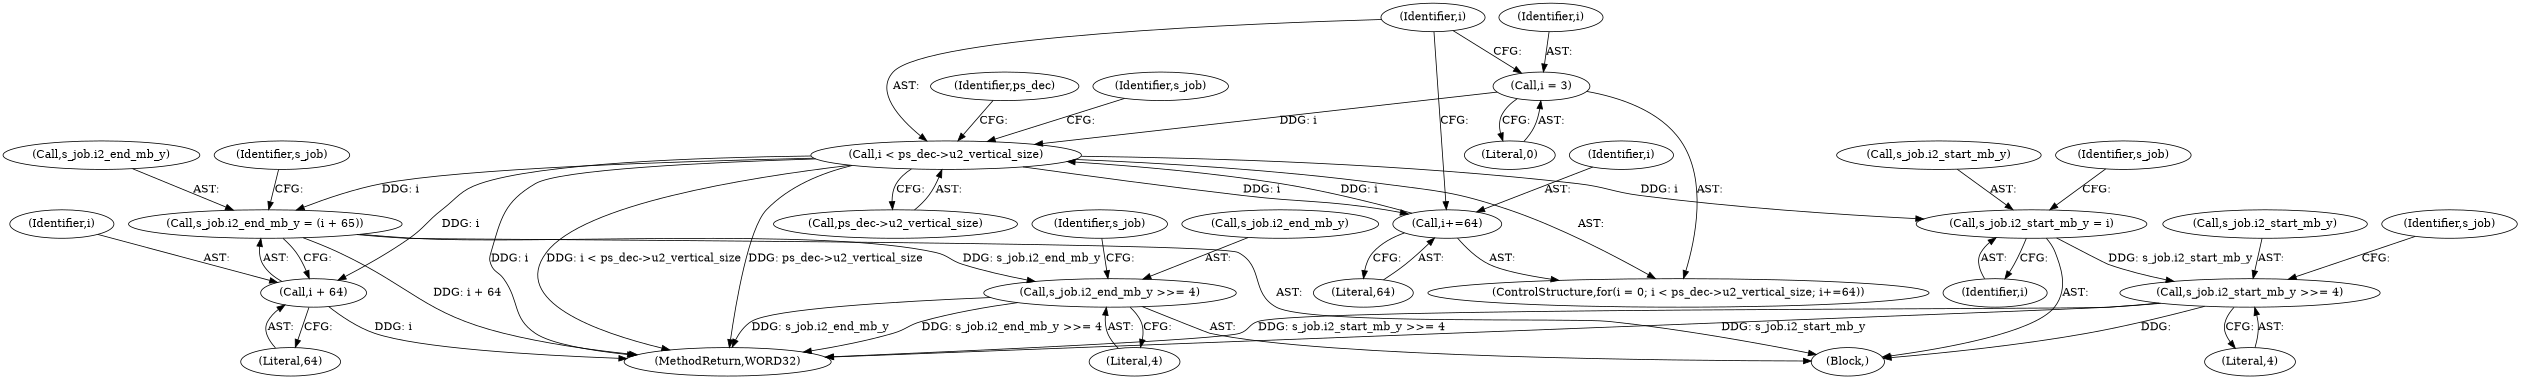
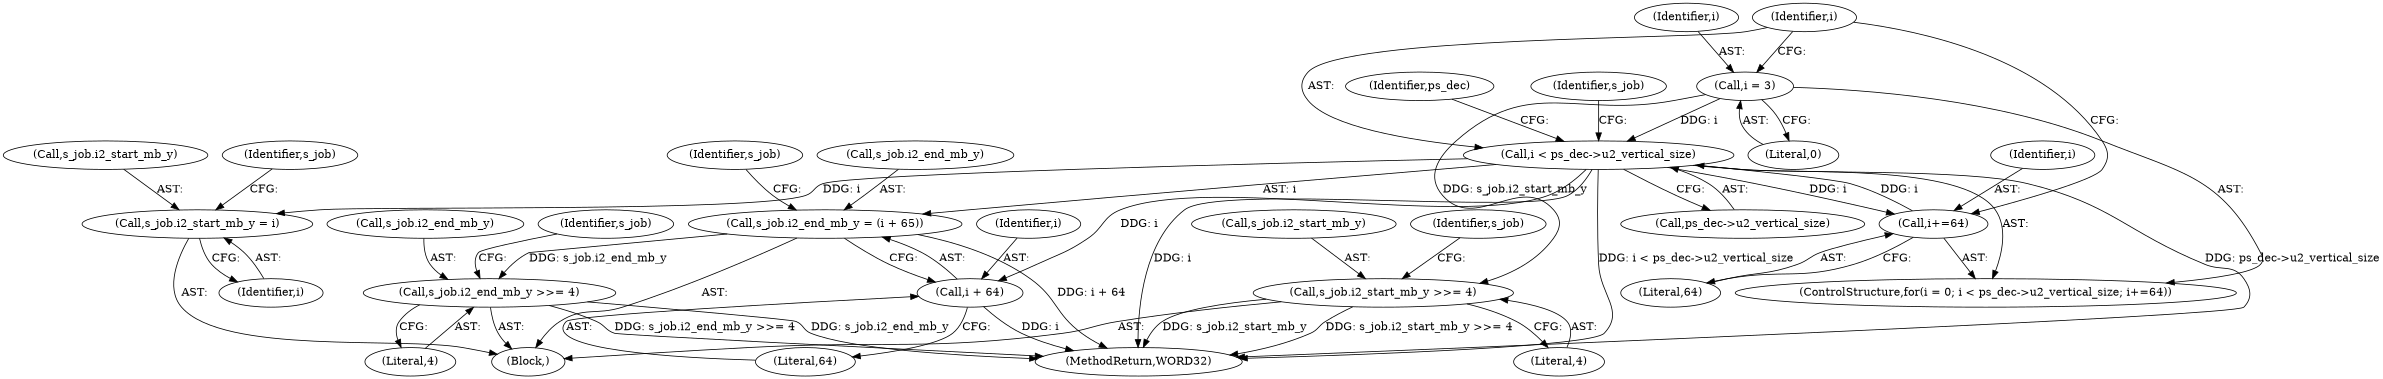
edge "(Call,i < ps_dec->u2_vertical_size)" -> "(Call,s_job.i2_end_mb_y = (i + 65))": label "DDG: i" -> "AST: i"
edge "(Call,s_job.i2_start_mb_y = i)" -> "(Call,s_job.i2_start_mb_y >>= 4)": now "(Call,i = 3)" -> "(Call,s_job.i2_start_mb_y >>= 4)"
edge "(Call,s_job.i2_start_mb_y >>= 4)" -> "(Block,)": label "DDG: " -> "AST: "
